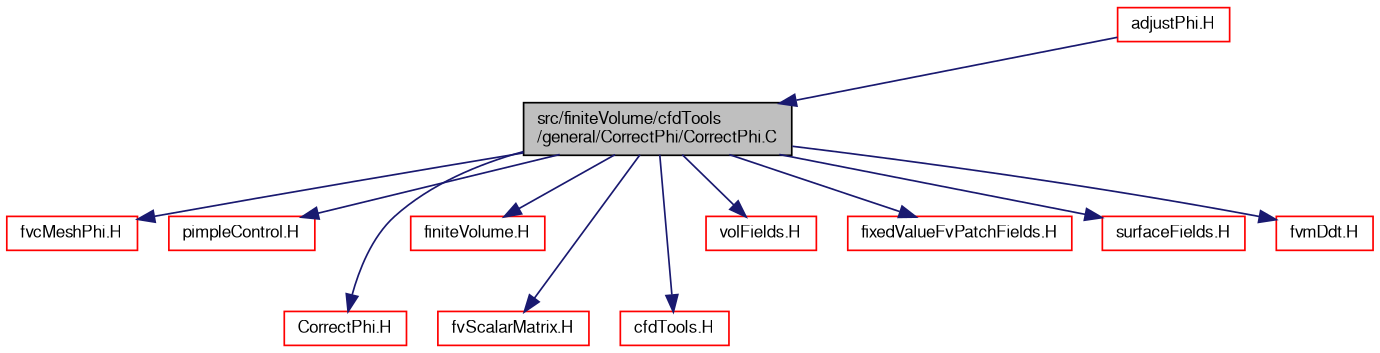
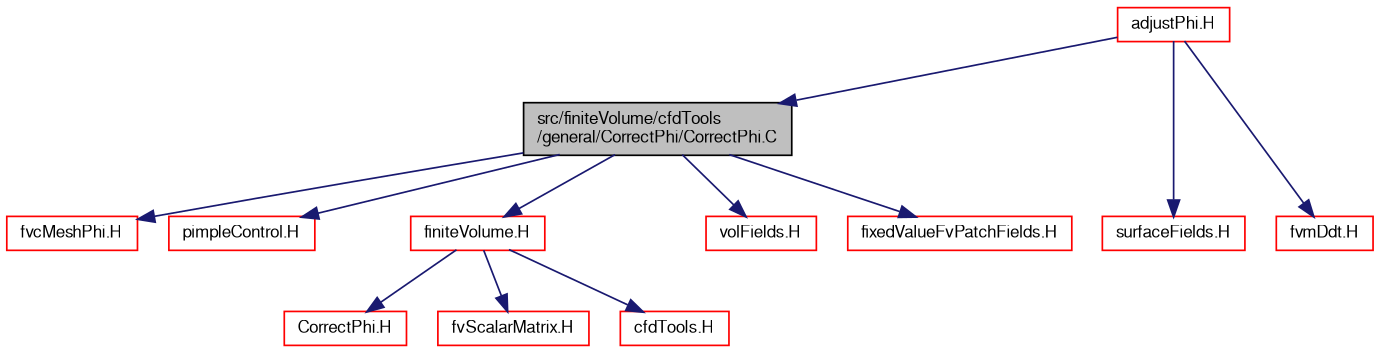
edge "src/finiteVolume/cfdTools /general/CorrectPhi/CorrectPhi.C" -> "fvmDdt.H": now "adjustPhi.H" -> "fvmDdt.H"
edge "src/finiteVolume/cfdTools /general/CorrectPhi/CorrectPhi.C" -> "surfaceFields.H": now "adjustPhi.H" -> "surfaceFields.H"
edge "src/finiteVolume/cfdTools /general/CorrectPhi/CorrectPhi.C" -> "CorrectPhi.H": now "finiteVolume.H" -> "CorrectPhi.H"
edge "src/finiteVolume/cfdTools /general/CorrectPhi/CorrectPhi.C" -> "cfdTools.H": now "finiteVolume.H" -> "cfdTools.H"
edge "src/finiteVolume/cfdTools /general/CorrectPhi/CorrectPhi.C" -> "fvScalarMatrix.H": now "finiteVolume.H" -> "fvScalarMatrix.H"
